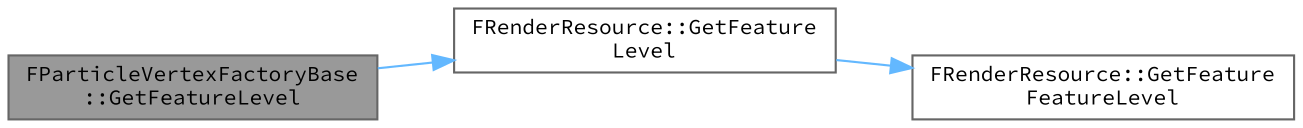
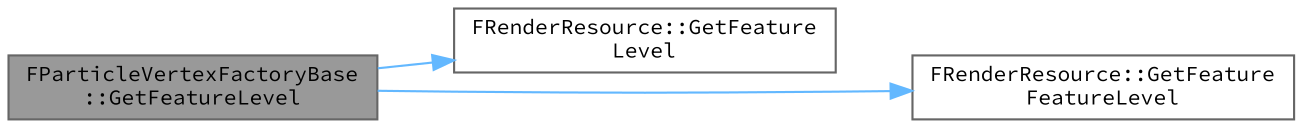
edge "FRenderResource::GetFeature Level" -> "FRenderResource::GetFeature FeatureLevel": now "FParticleVertexFactoryBase ::GetFeatureLevel" -> "FRenderResource::GetFeature FeatureLevel"
